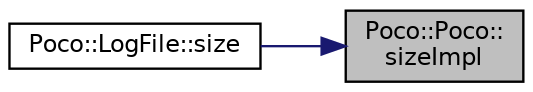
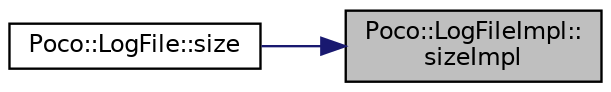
node "Poco::Poco:: sizeImpl": label "Poco::Poco:: sizeImpl" -> "Poco::LogFileImpl:: sizeImpl"
